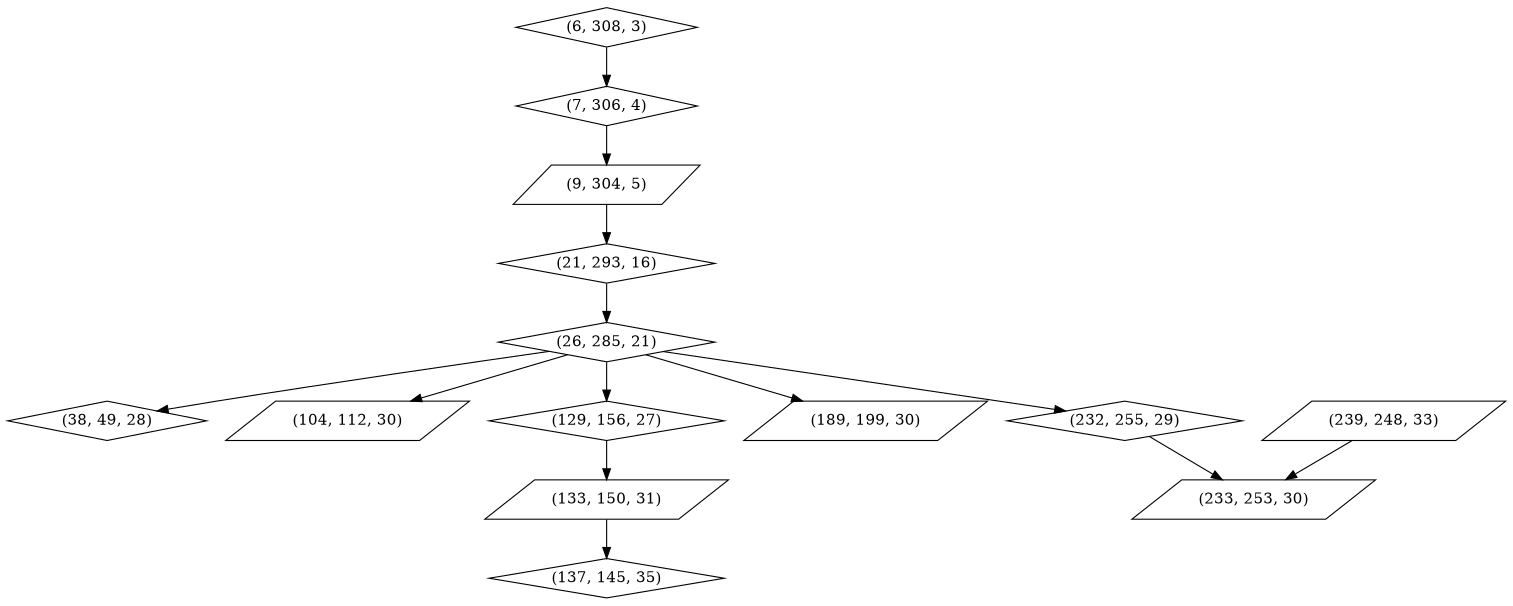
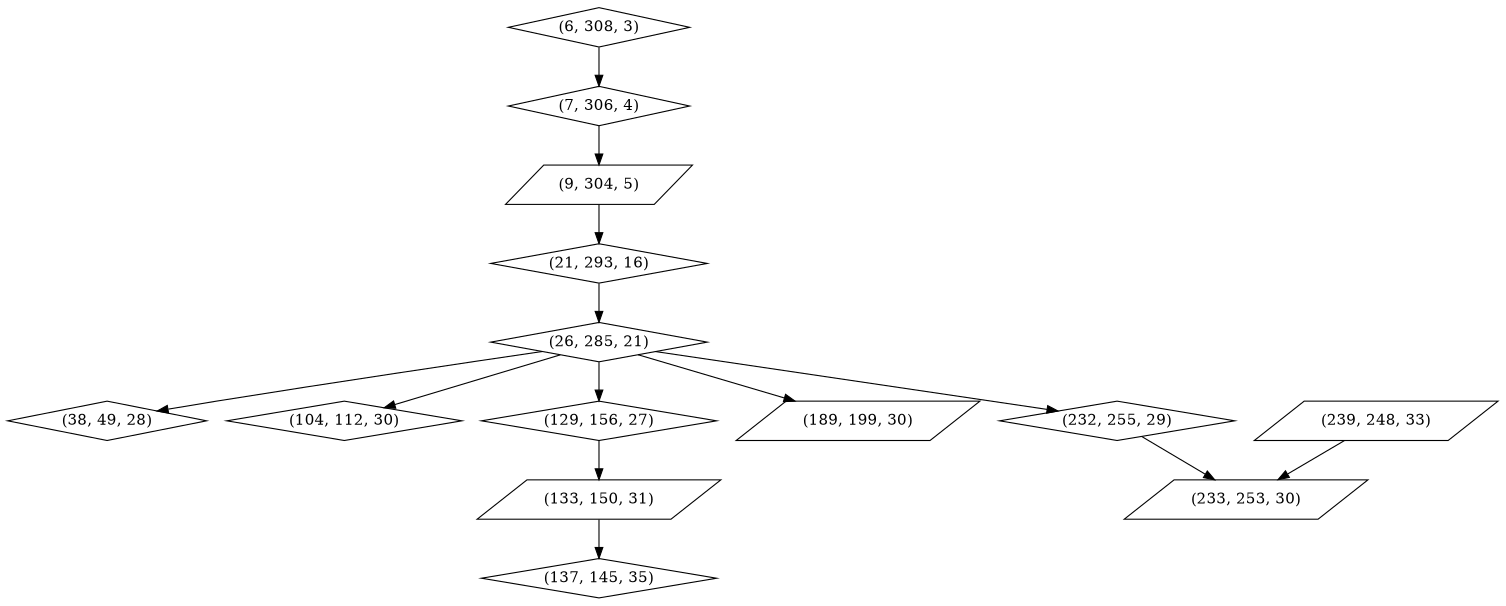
node "(104, 112, 30)": shape parallelogram -> diamond
